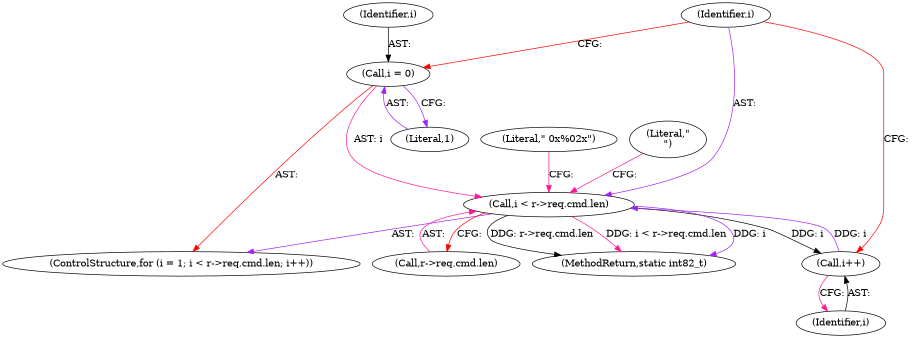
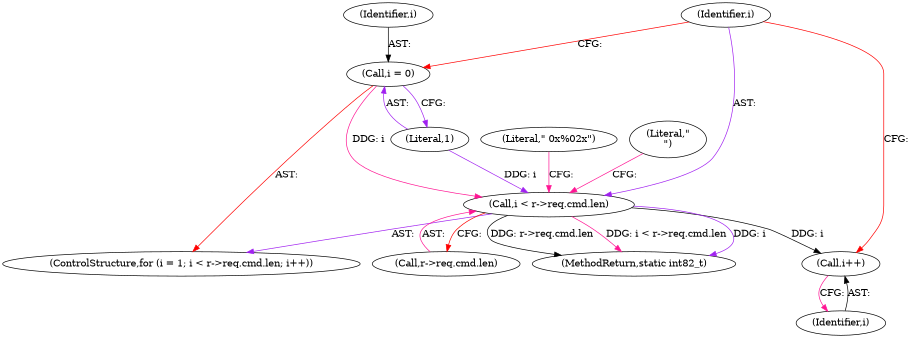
edge "(Call,i = 0)" -> "(Call,i < r->req.cmd.len)": label "AST: i" -> "DDG: i"
edge "(Call,i++)" -> "(Call,i < r->req.cmd.len)": now "(Literal,1)" -> "(Call,i < r->req.cmd.len)"
